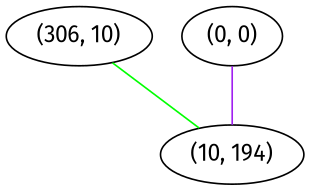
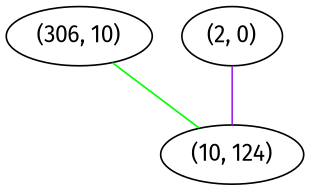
node "(0, 0)": label "(0, 0)" -> "(2, 0)"
node "(10, 194)": label "(10, 194)" -> "(10, 124)"
